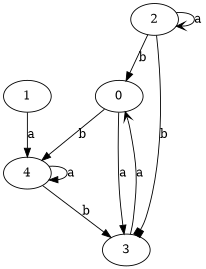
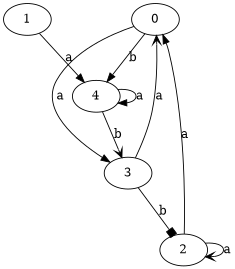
edge "2" -> "0": label "b" -> "a"
edge "2" -> "3": reversed
edge "4" -> "3": arrowhead normal -> vee
